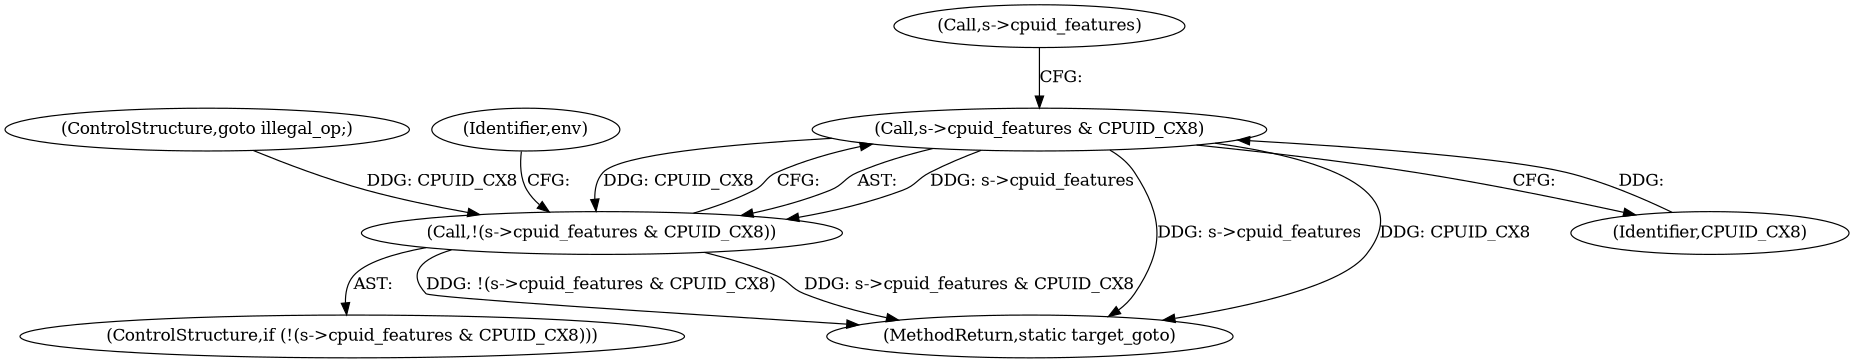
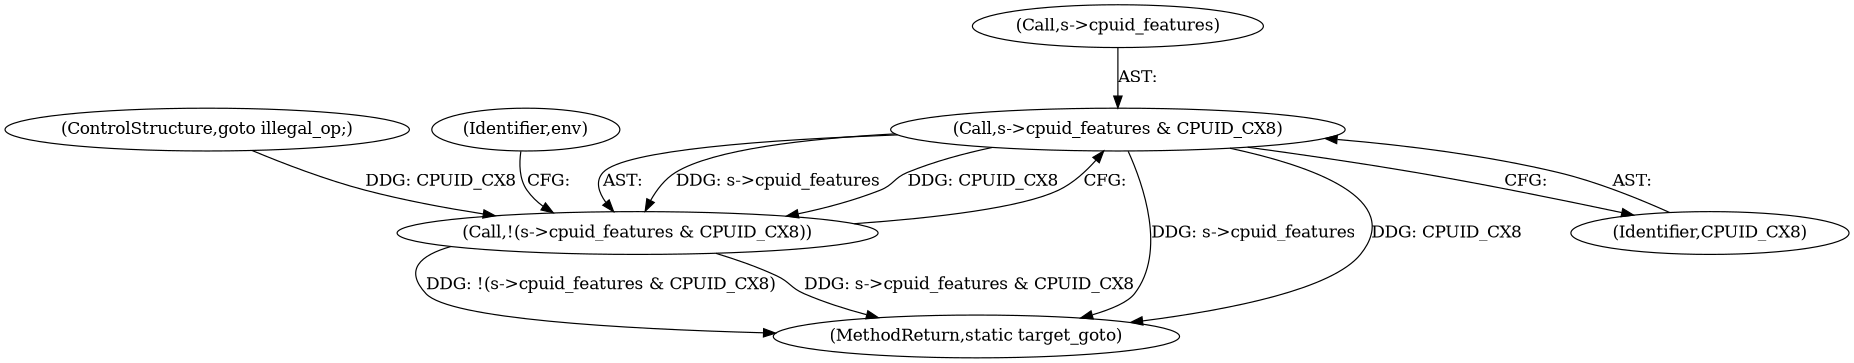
edge "(Call,s->cpuid_features)" -> "(Call,s->cpuid_features & CPUID_CX8)": label "CFG: " -> "AST: "
edge "(Identifier,CPUID_CX8)" -> "(Call,s->cpuid_features & CPUID_CX8)": label "DDG: " -> "AST: "
node "(ControlStructure,if (!(s->cpuid_features & CPUID_CX8)))": removed
